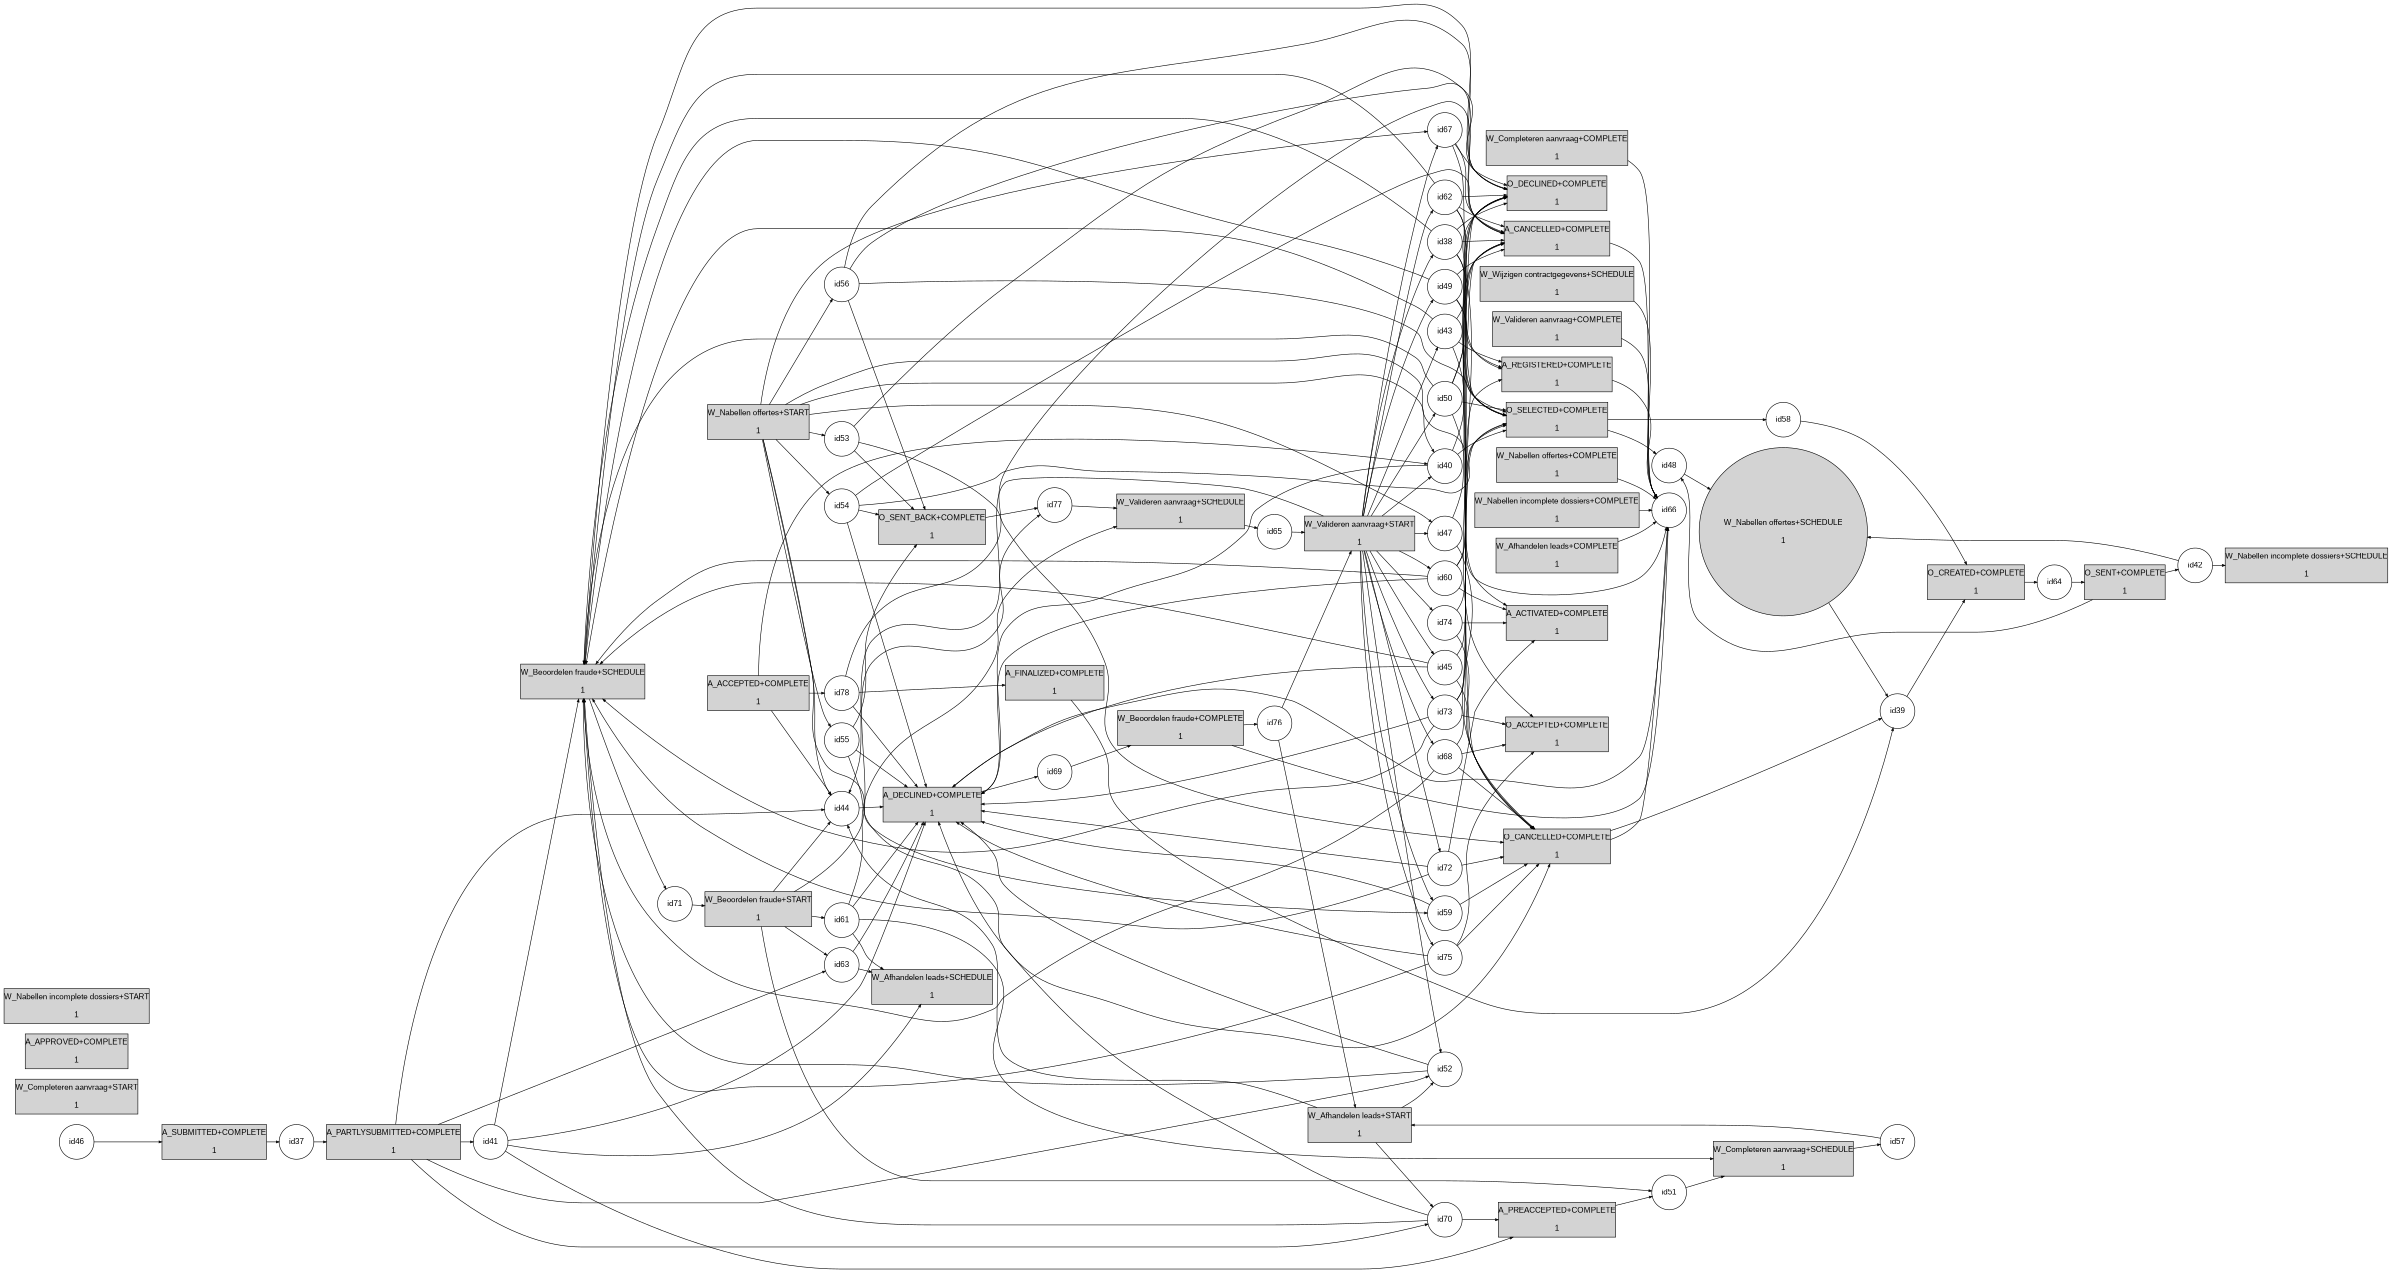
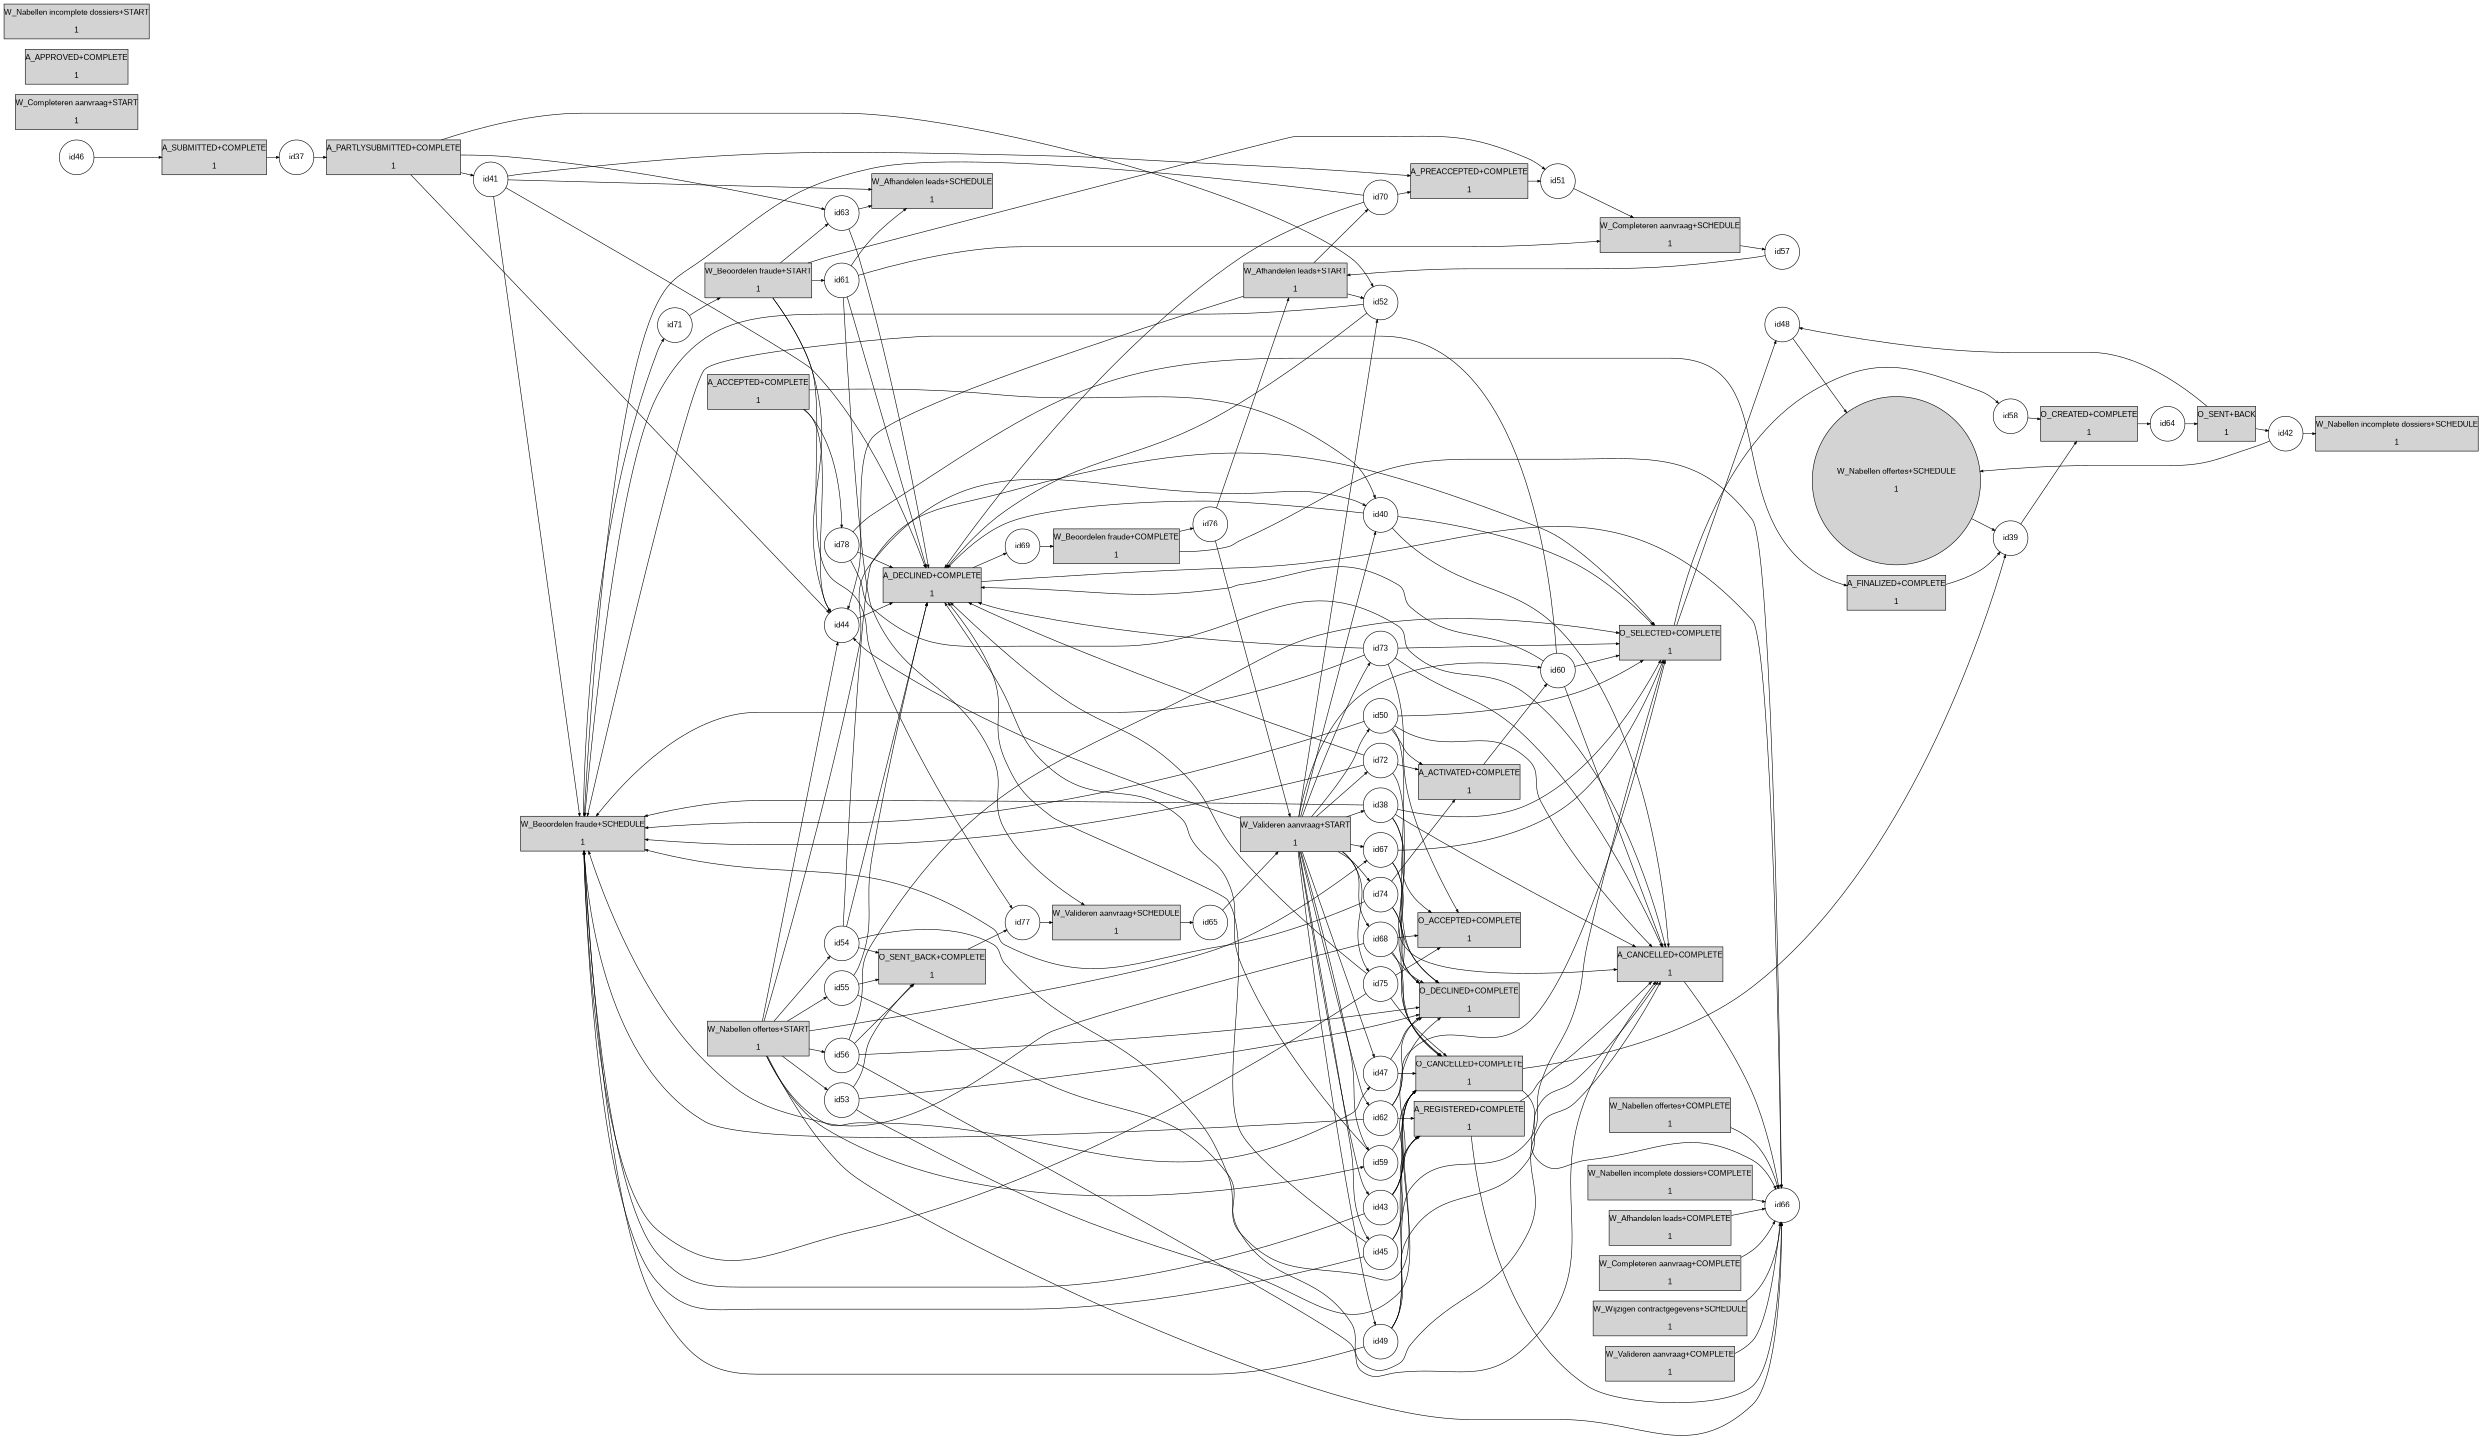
edge "O_DECLINED+COMPLETE 1" -> "W_Beoordelen fraude+SCHEDULE 1": now "id74" -> "W_Beoordelen fraude+SCHEDULE 1"
edge "id62" -> "A_CANCELLED+COMPLETE 1": now "A_REGISTERED+COMPLETE 1" -> "A_CANCELLED+COMPLETE 1"
node "O_SENT+COMPLETE 1": label "O_SENT+COMPLETE 1" -> "O_SENT+BACK 1"
edge "id60" -> "A_ACTIVATED+COMPLETE 1": reversed
edge "A_PARTLYSUBMITTED+COMPLETE 1" -> "id70": removed
